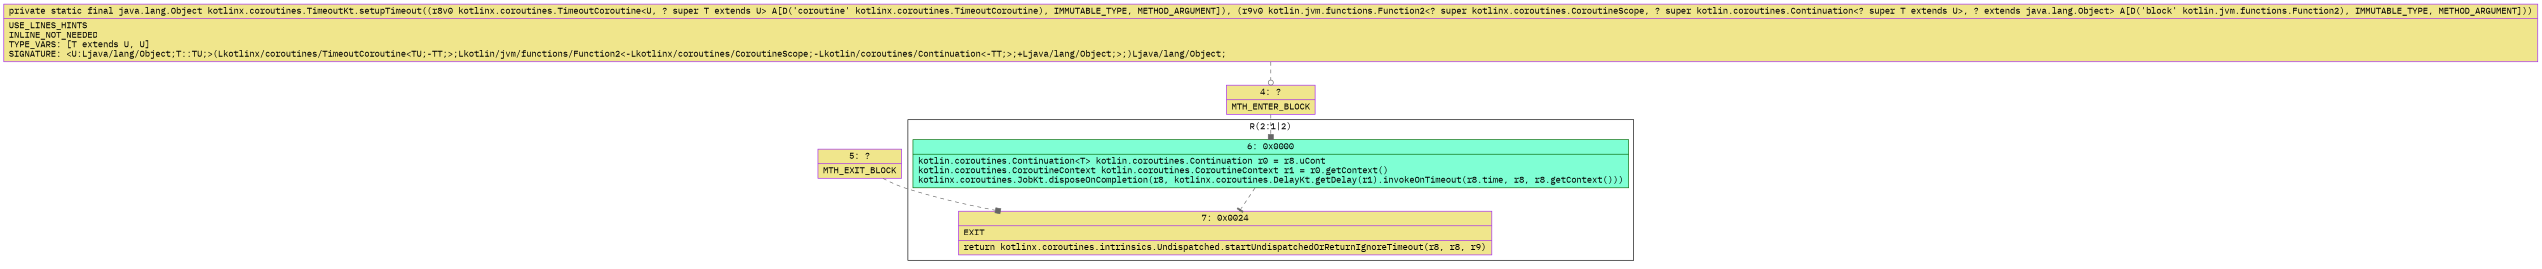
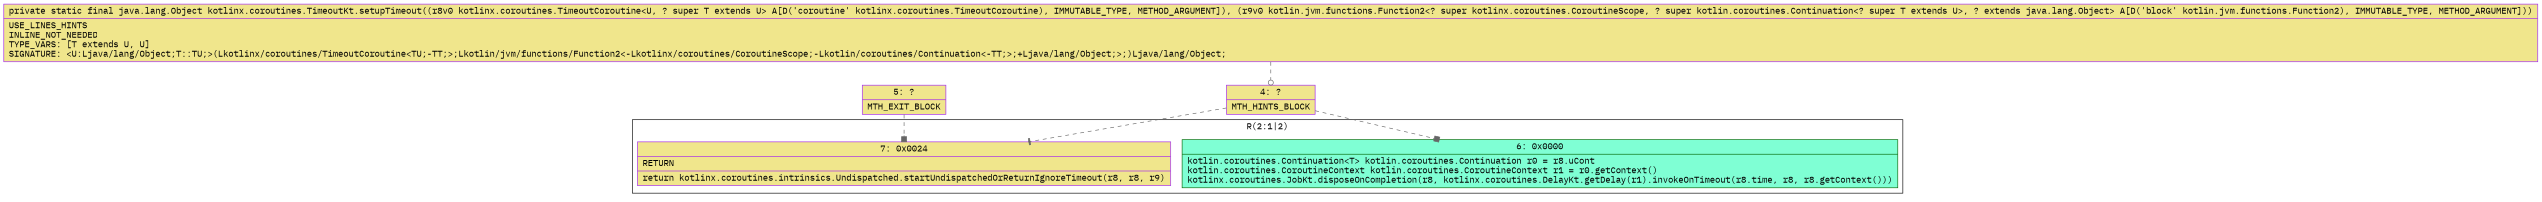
node "4: ?": text "MTH_ENTER_BLOCK" -> "MTH_HINTS_BLOCK"
edge "6: 0x0000" -> "7: 0x0024": now "4: ?" -> "7: 0x0024"
node "7: 0x0024": text "EXIT" -> "RETURN"
